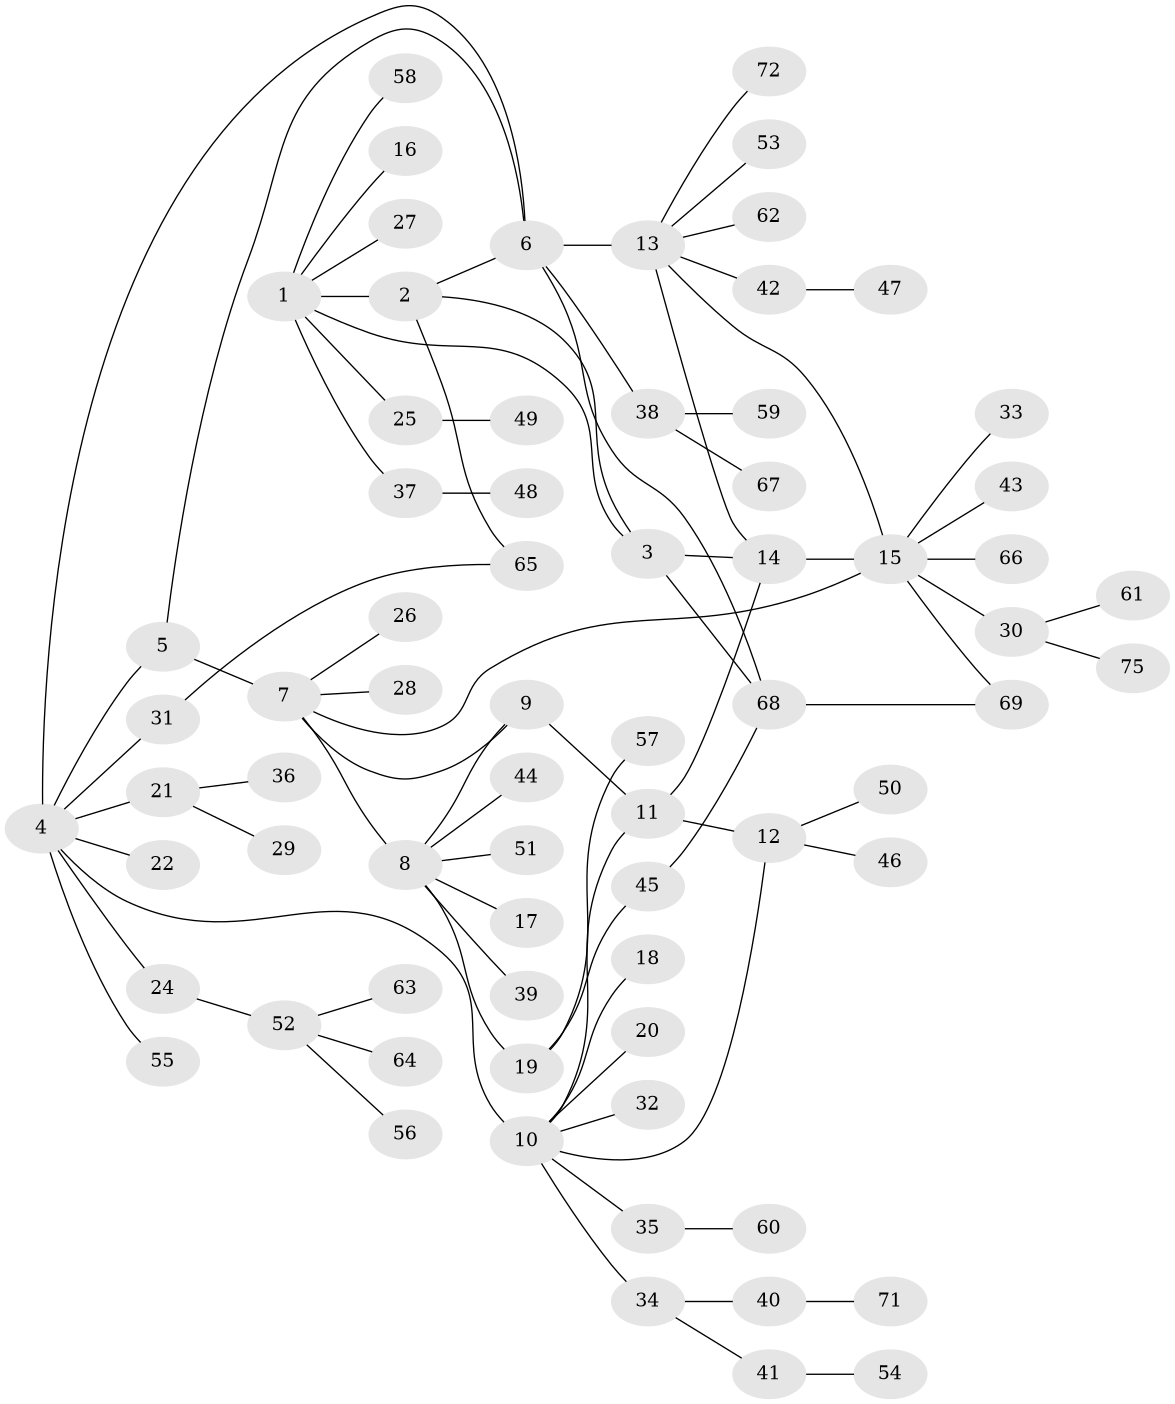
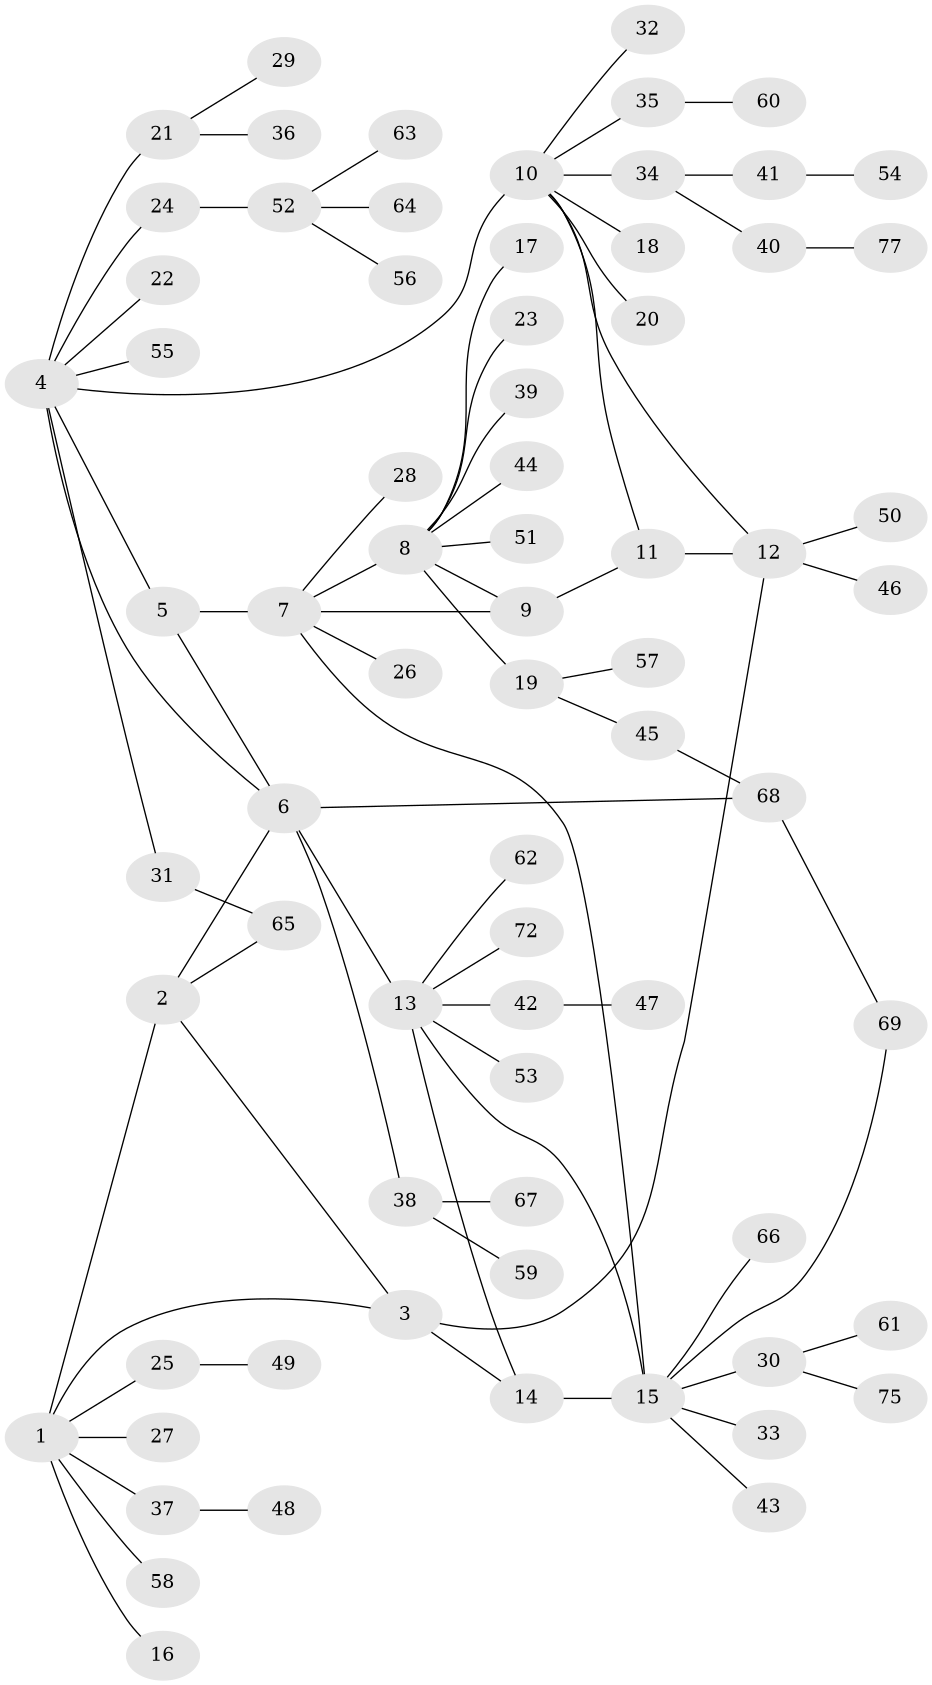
node "23": added
edge "3" -- "68": now "3" -- "12"
edge "14" -- "11": removed
node "71": label "71" -> "77"
